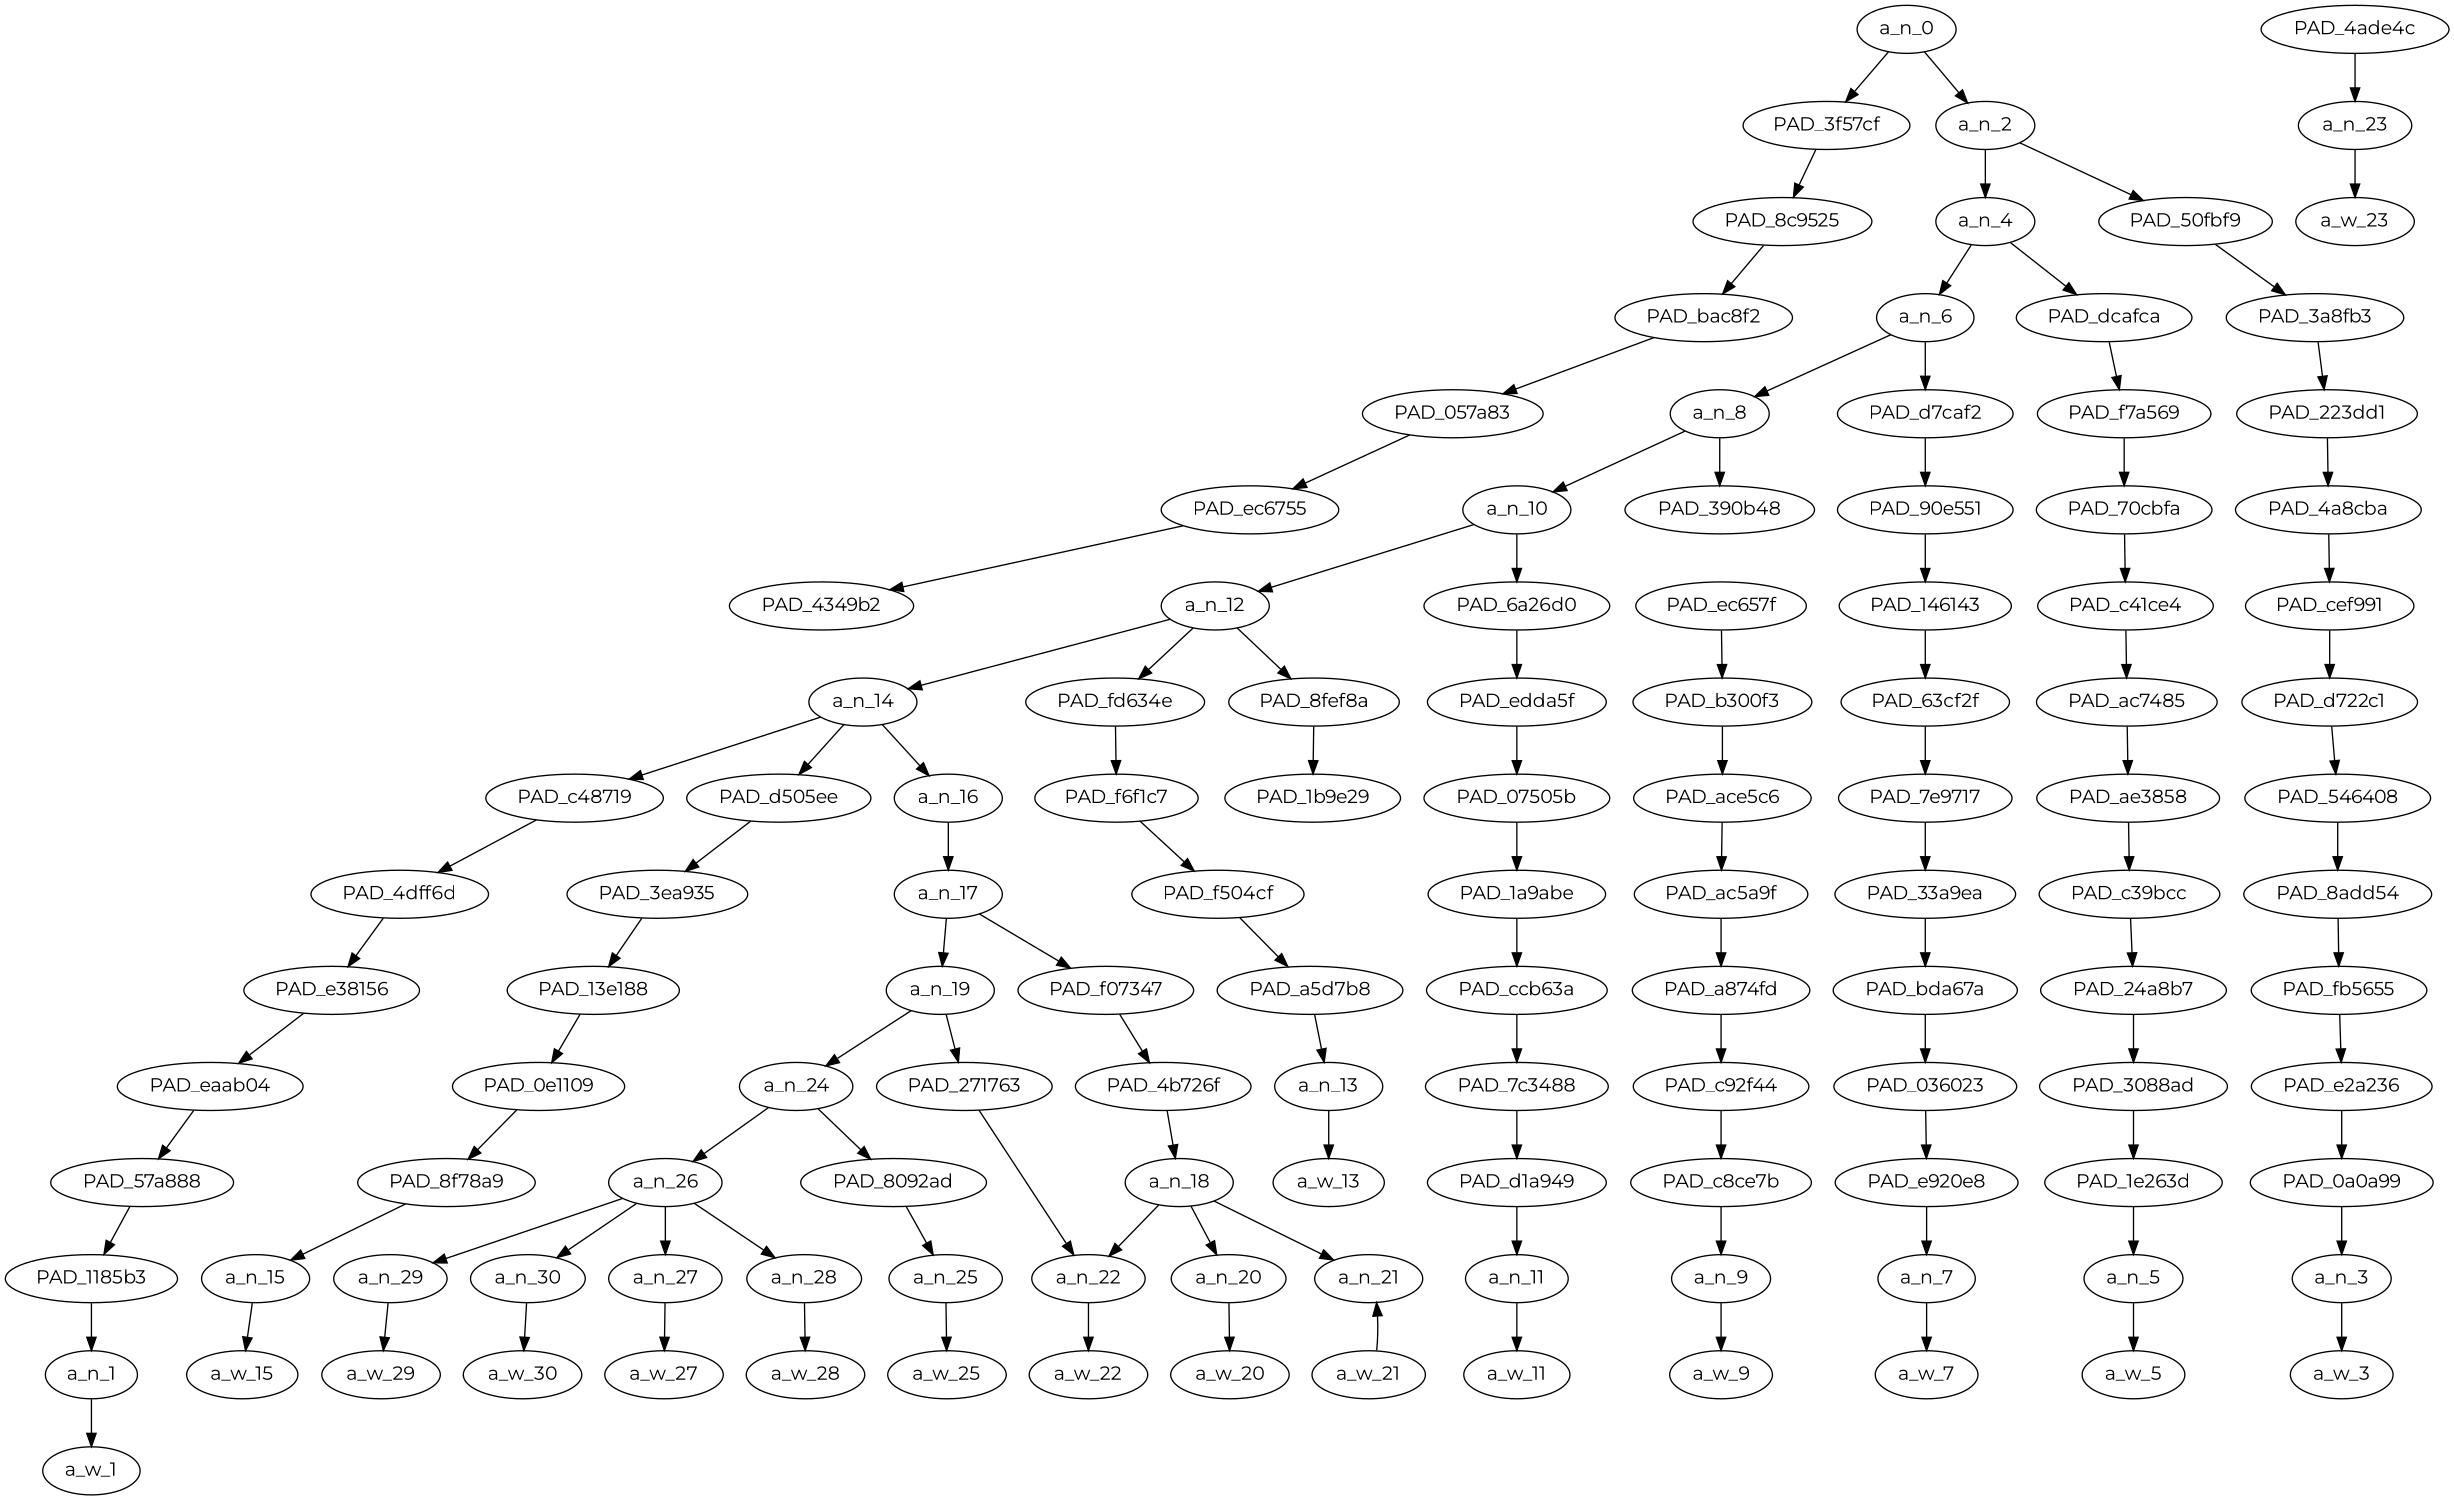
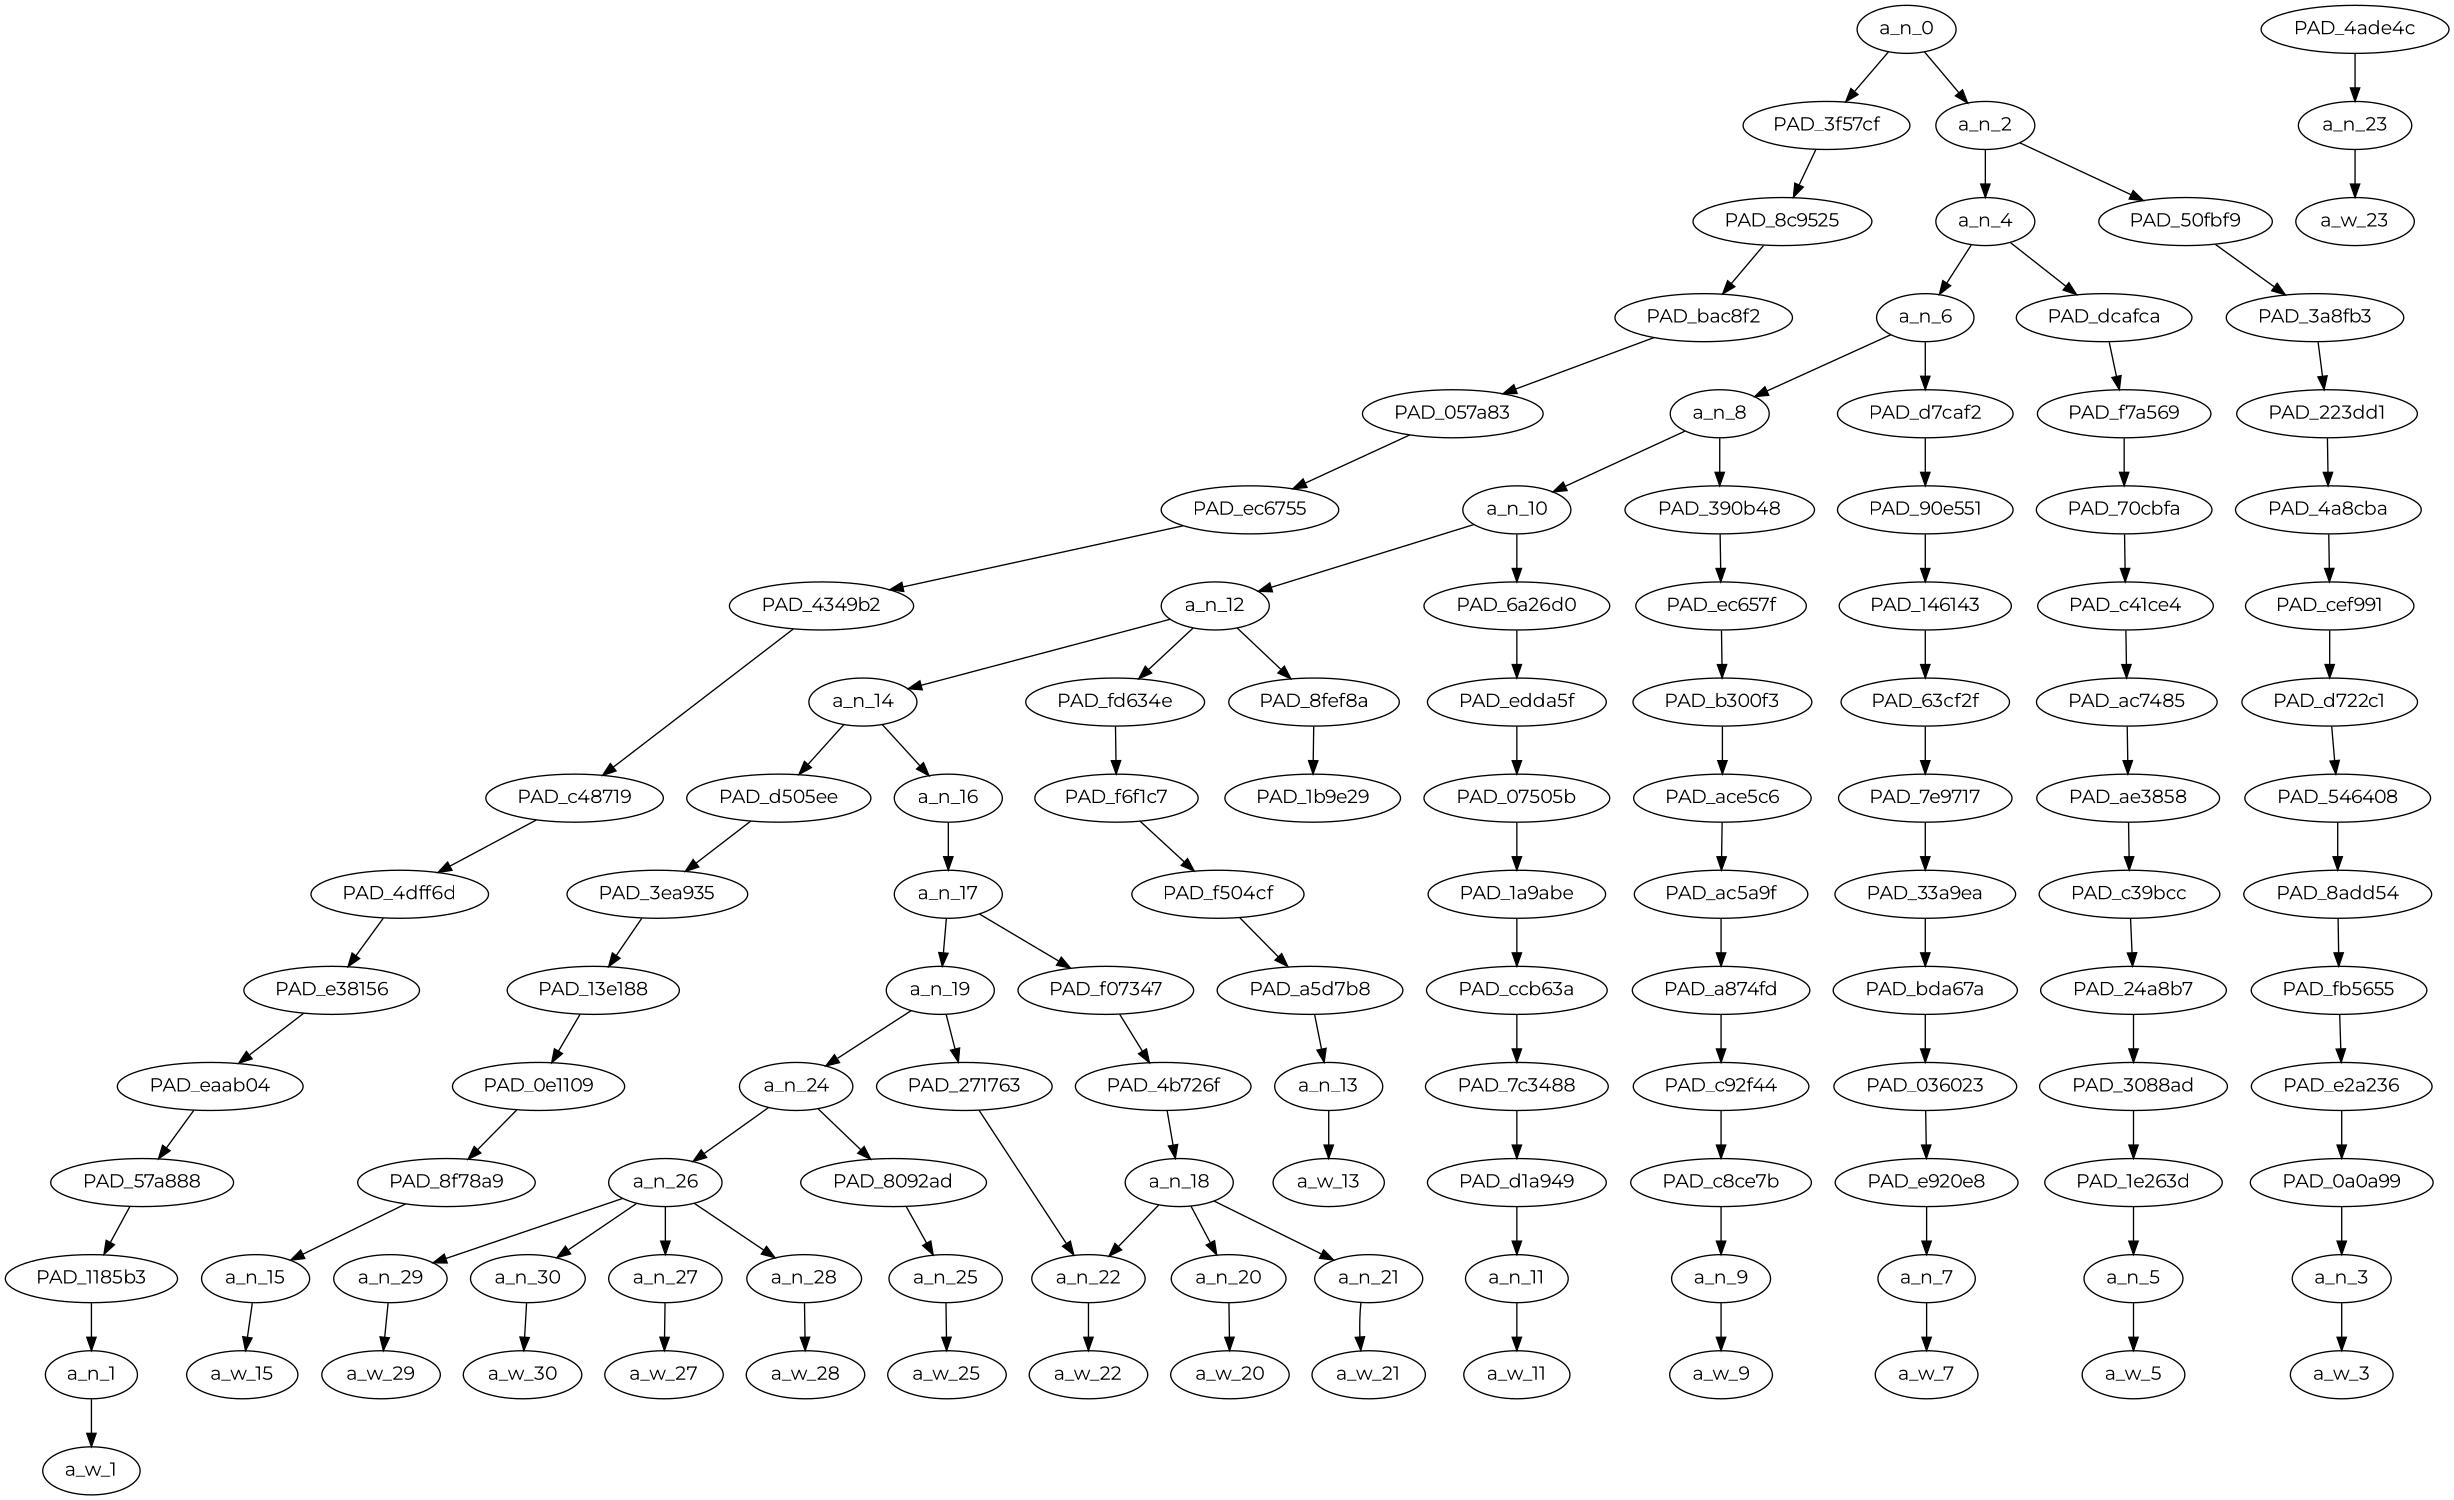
edge "PAD_390b48" -> "PAD_ec657f": added
edge "a_n_14" -> "PAD_c48719": now "PAD_4349b2" -> "PAD_c48719"
edge "a_w_21" -> "a_n_21": reversed
